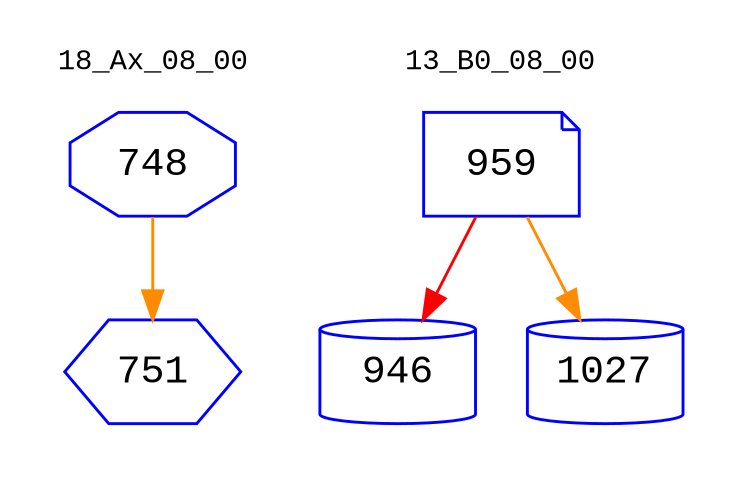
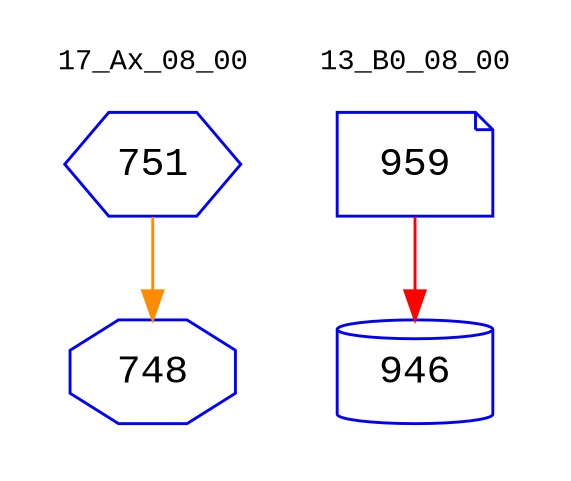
cluster "18_Ax_08_00": label "18_Ax_08_00" -> "17_Ax_08_00"
edge "748" -> "751": reversed
node "1027": removed
